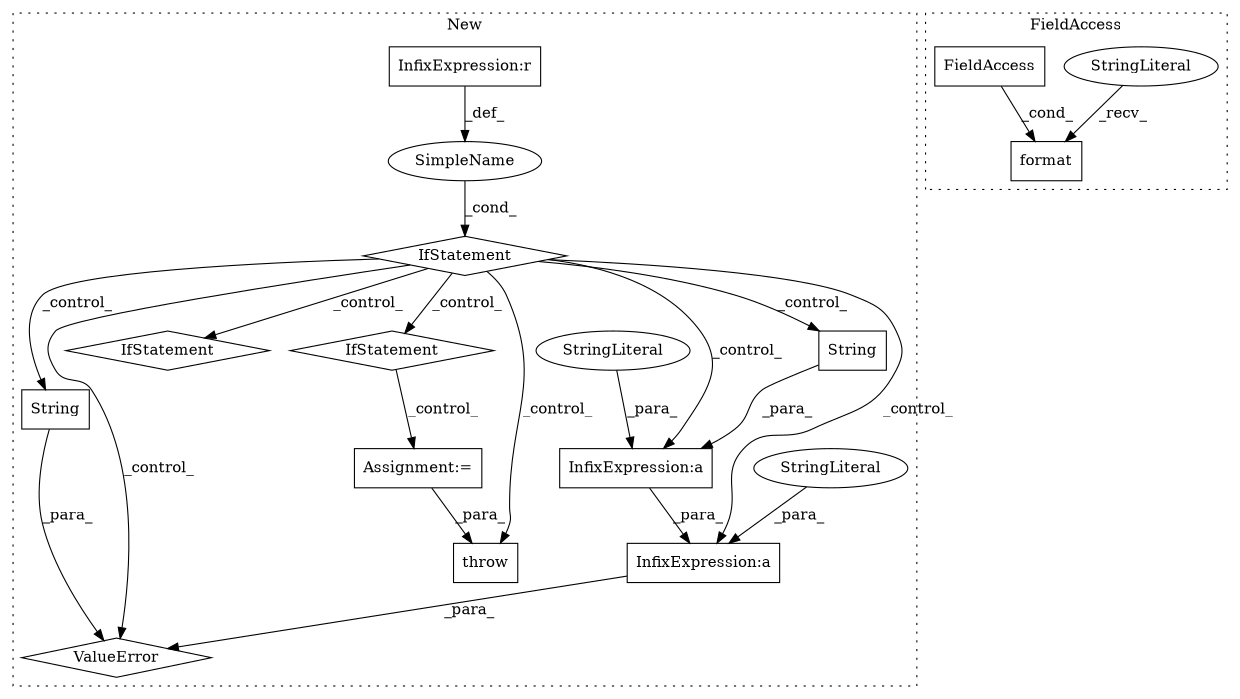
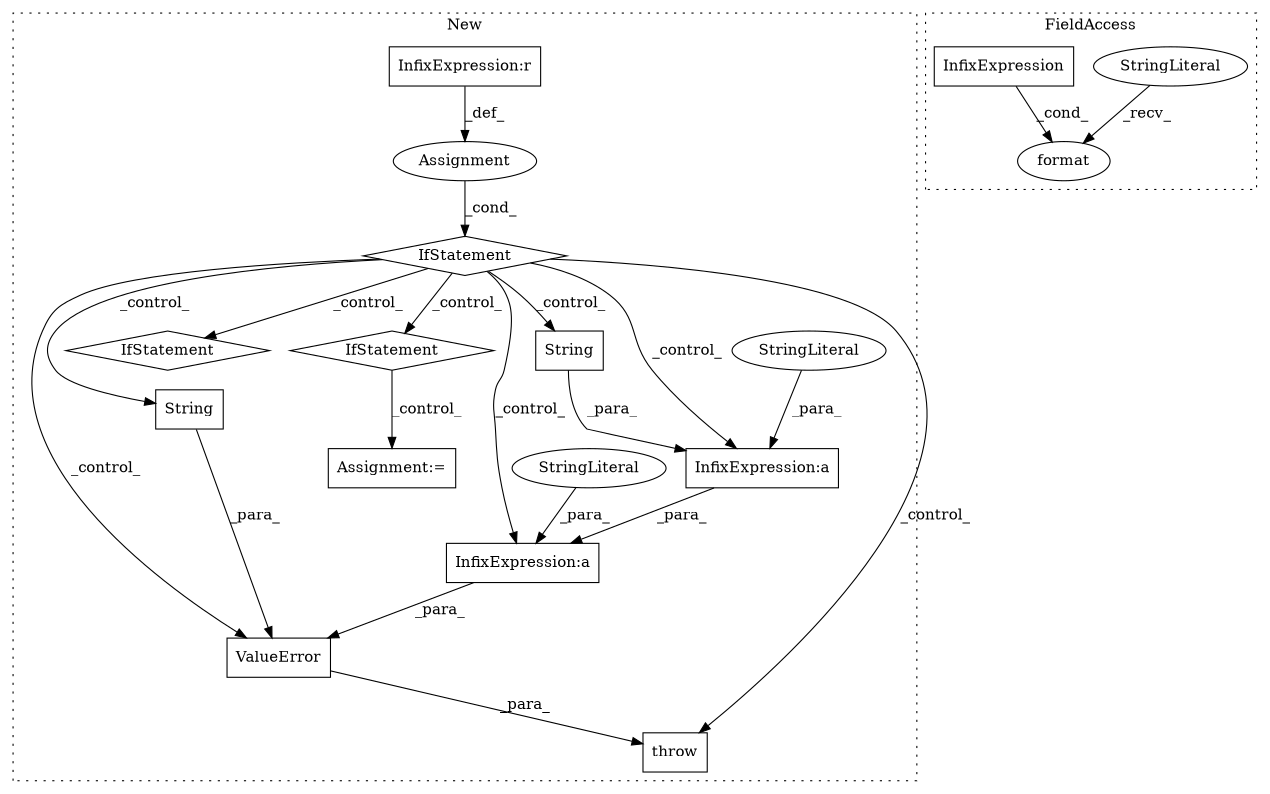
node "FieldAccess": label "FieldAccess" -> "InfixExpression"
node "SimpleName": label "SimpleName" -> "Assignment"
node "format": shape box -> ellipse
edge "Assignment:=" -> "throw": now "ValueError" -> "throw"
node "ValueError": shape diamond -> box
